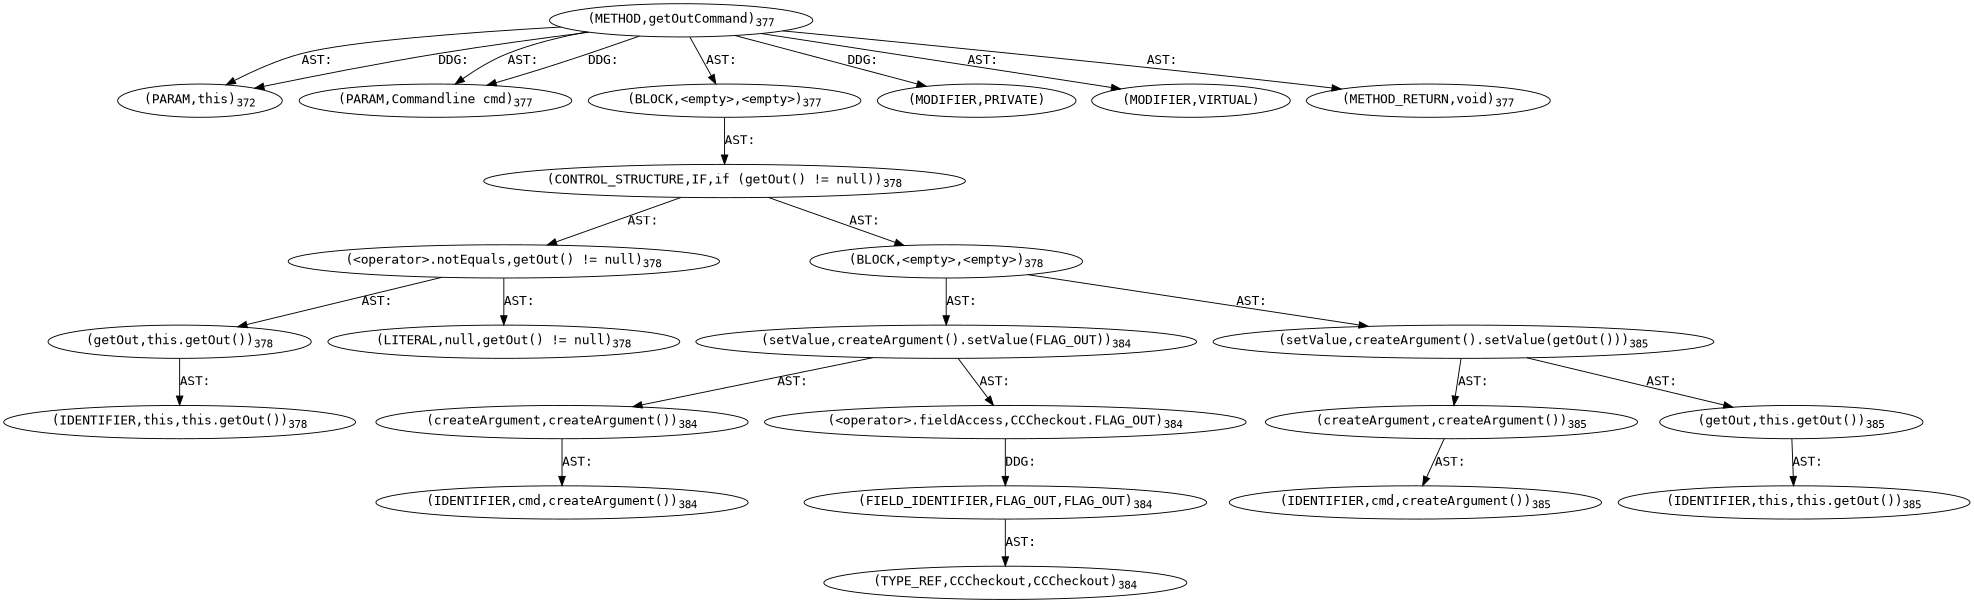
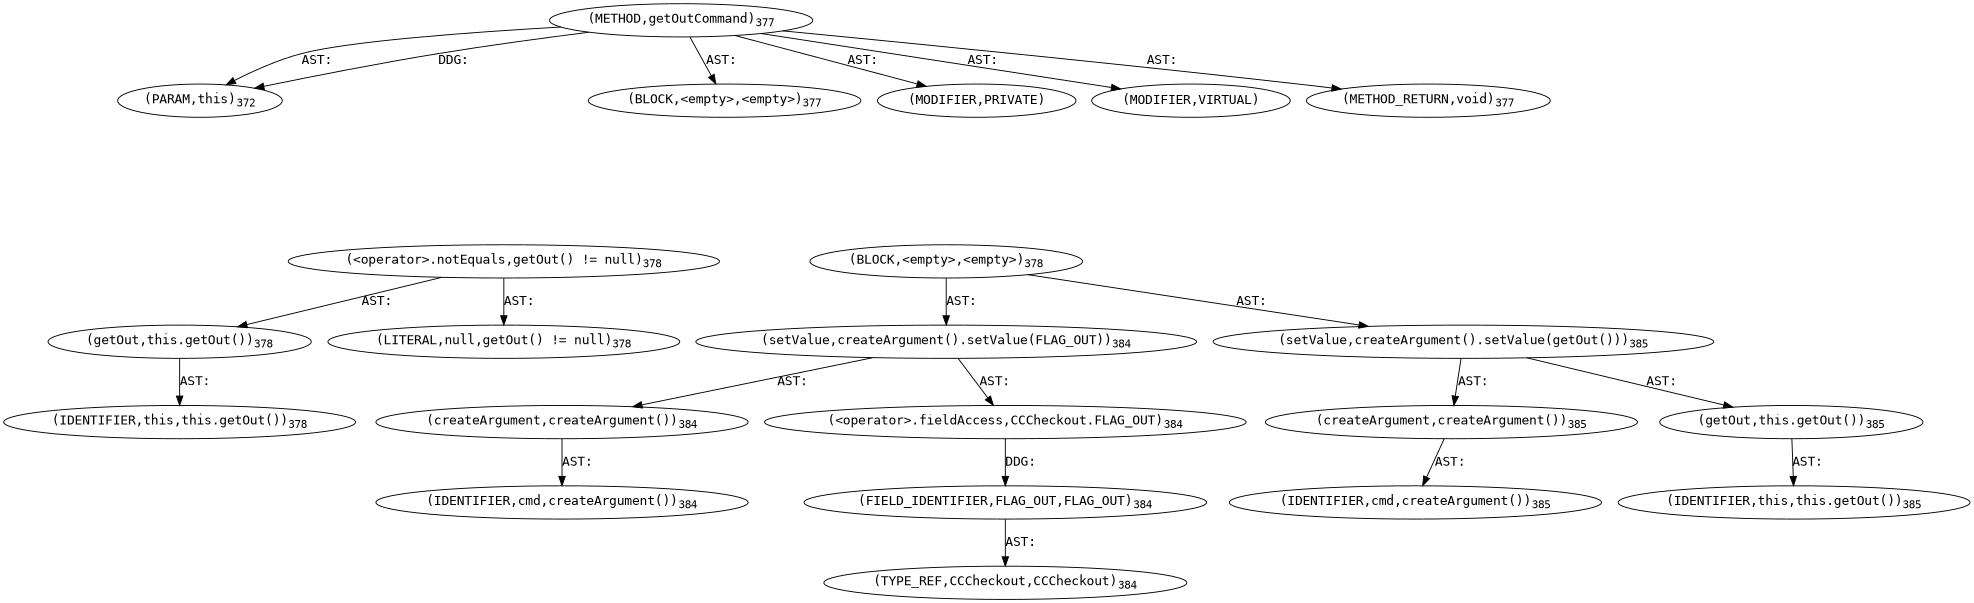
edge "(METHOD,getOutCommand)" -> "(MODIFIER,PRIVATE)": label "DDG: " -> "AST: "
node "(PARAM,Commandline cmd)": removed
node "(CONTROL_STRUCTURE,IF,if (getOut() != null))": removed
